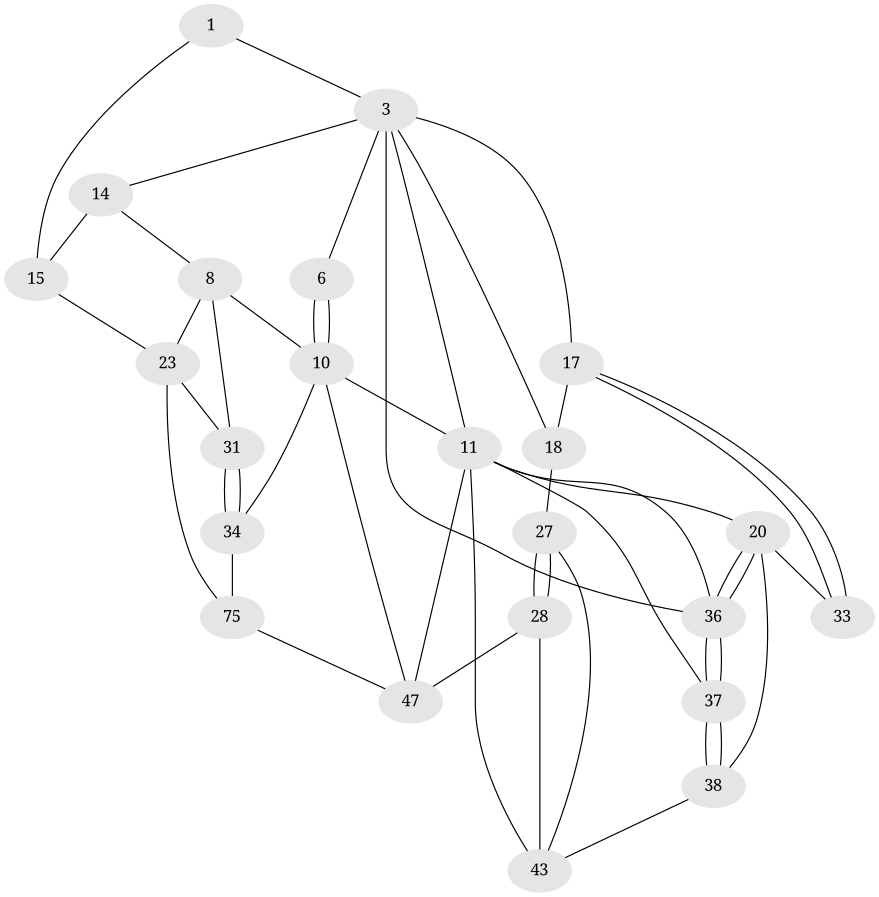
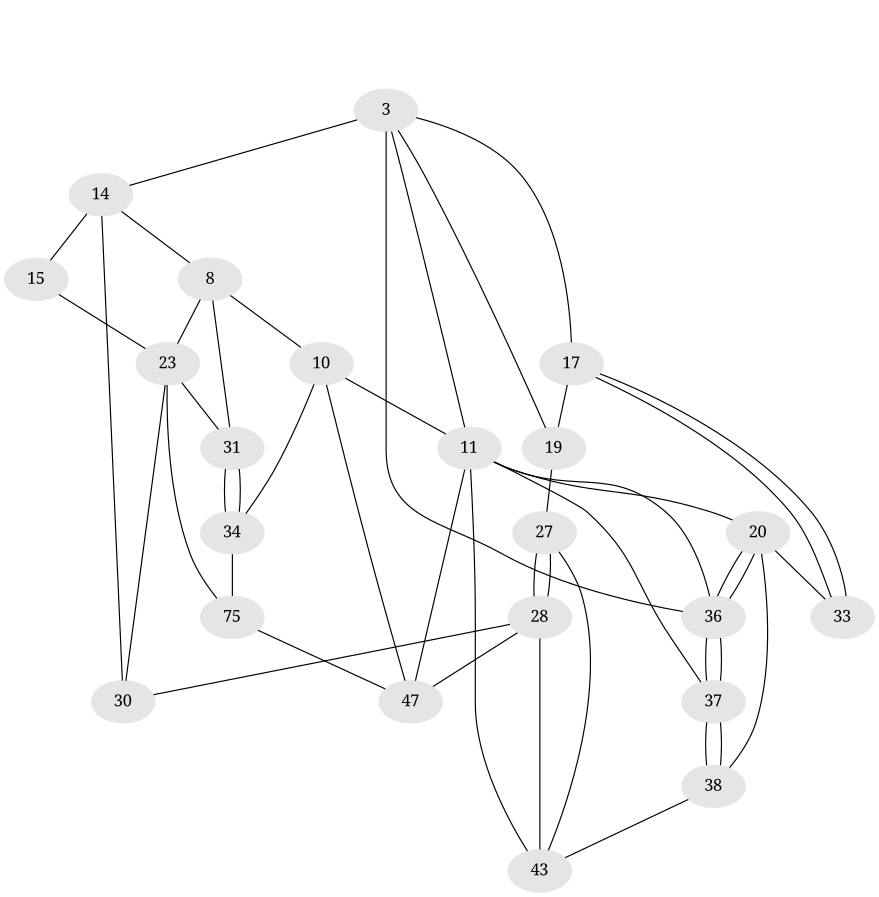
node "1": removed
node "6": removed
node "18": label "18" -> "19"
node "30": added
